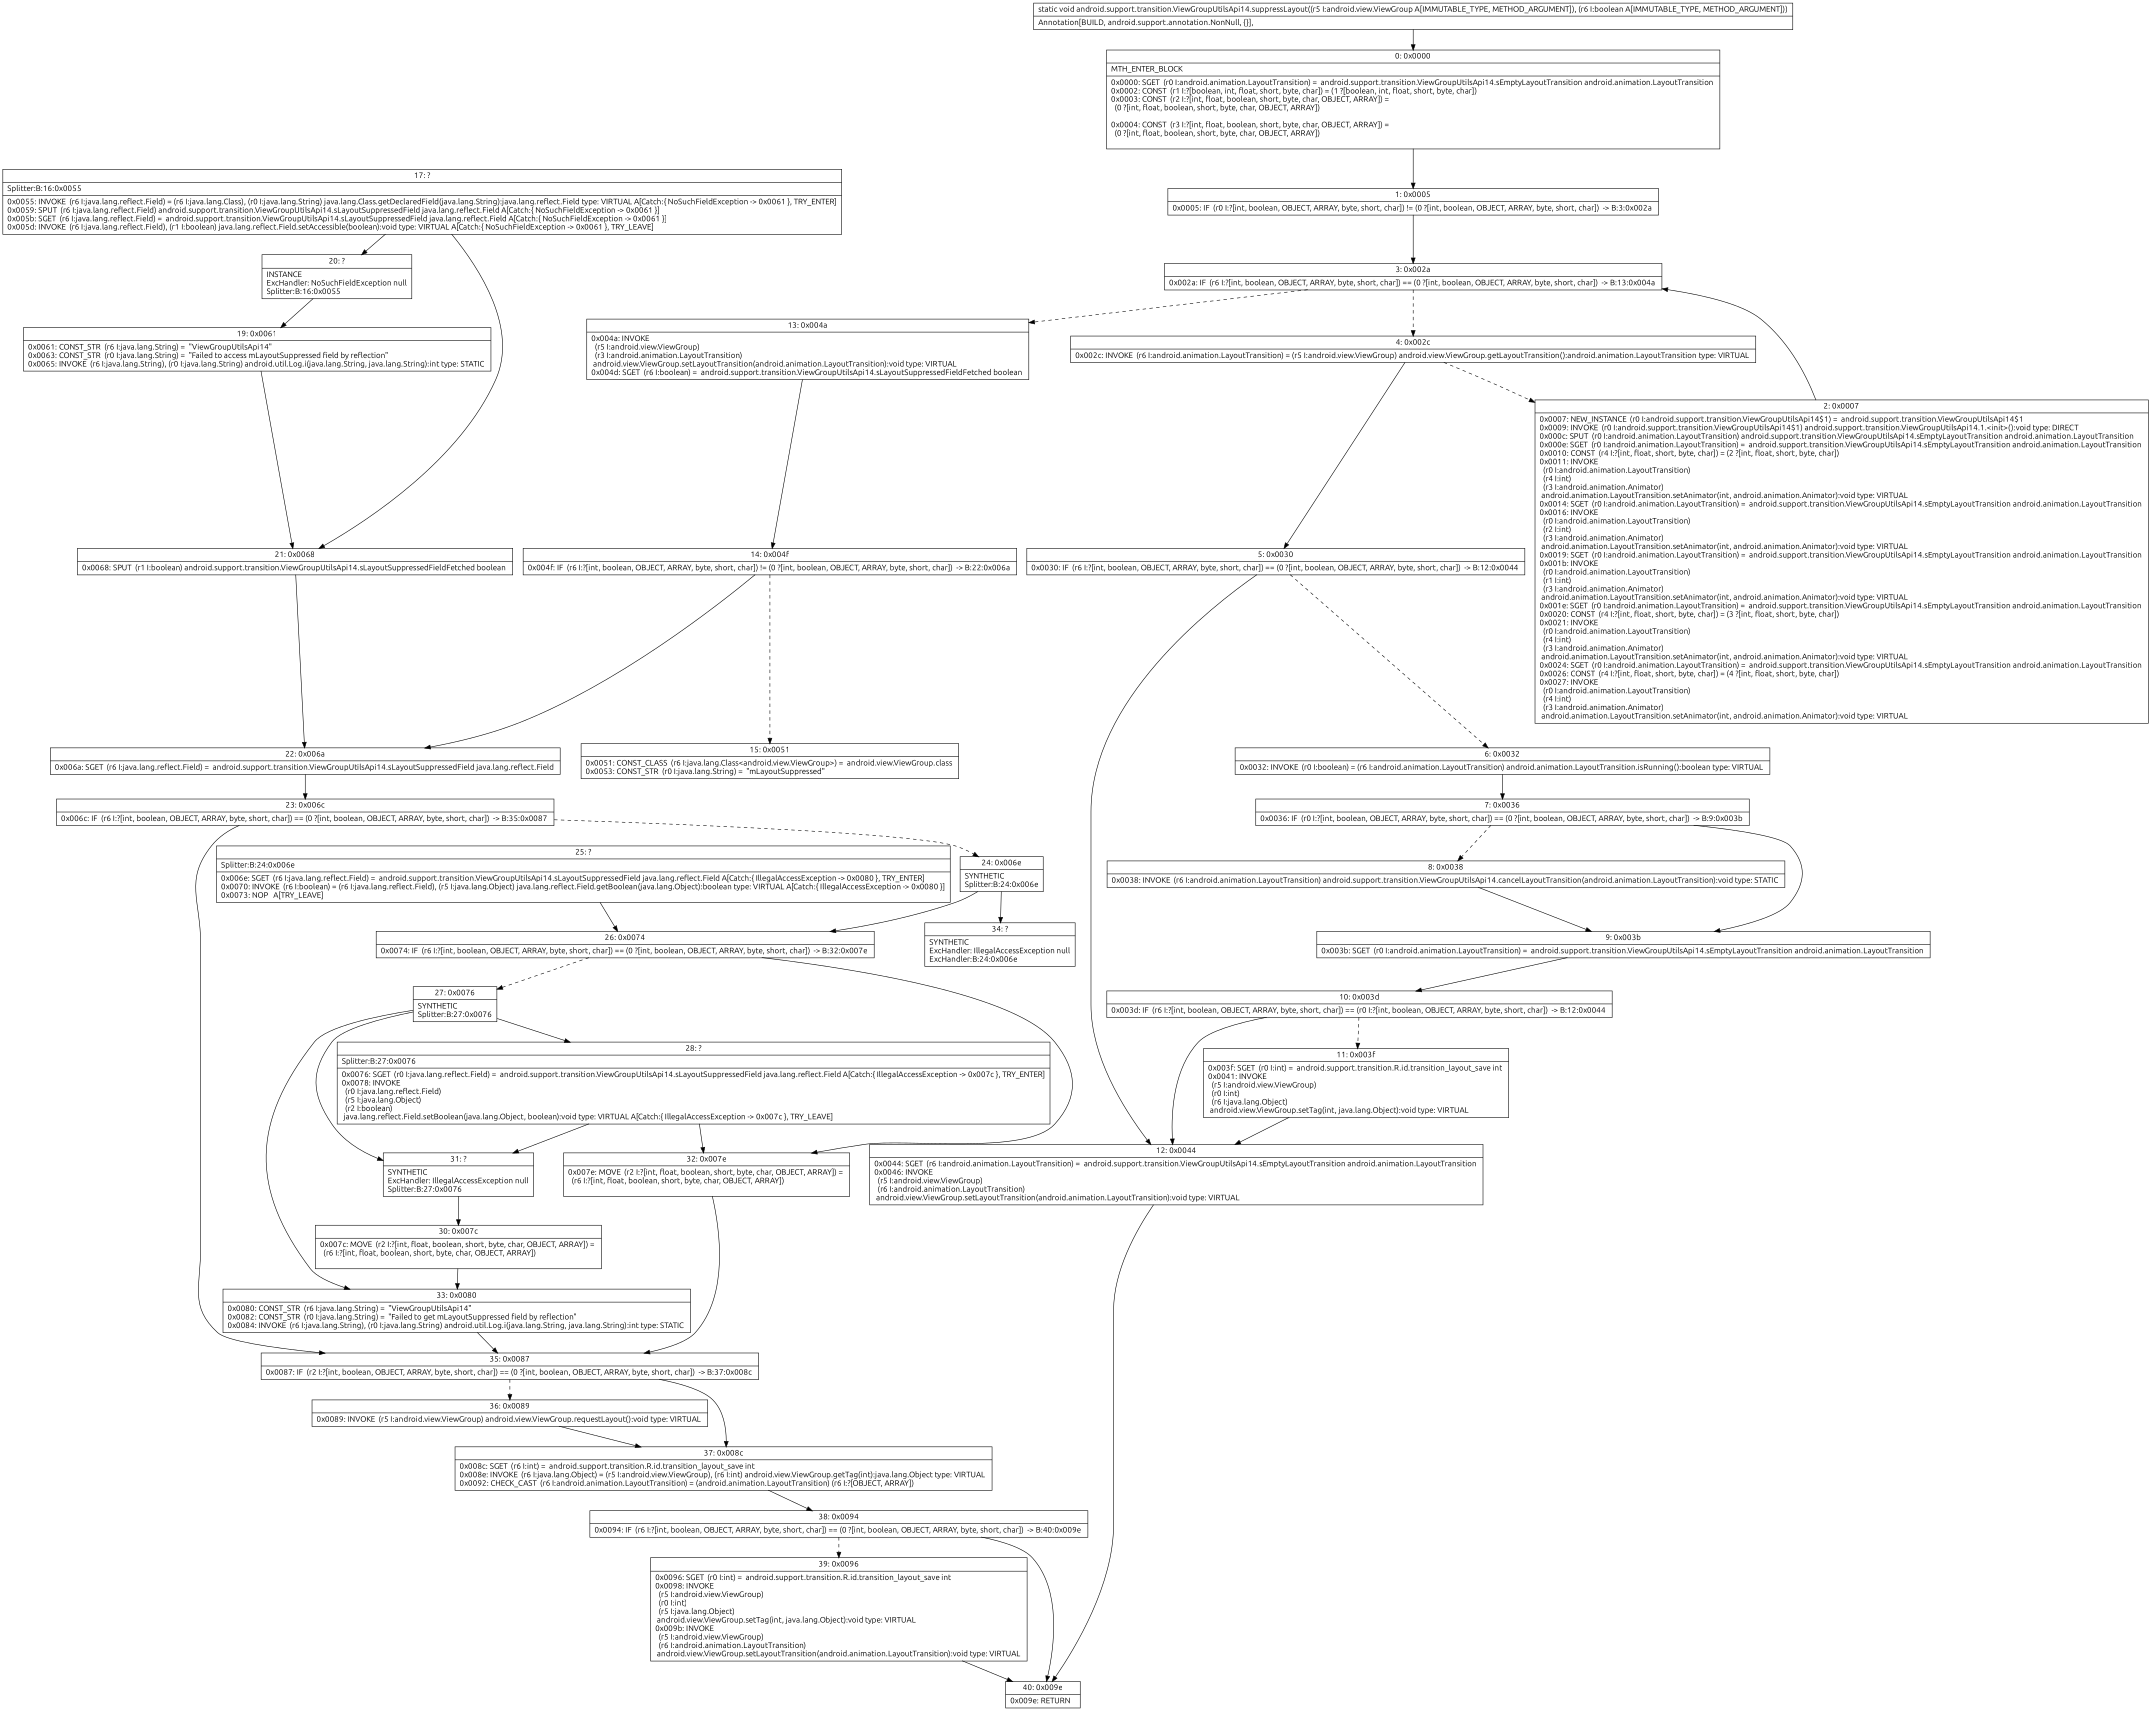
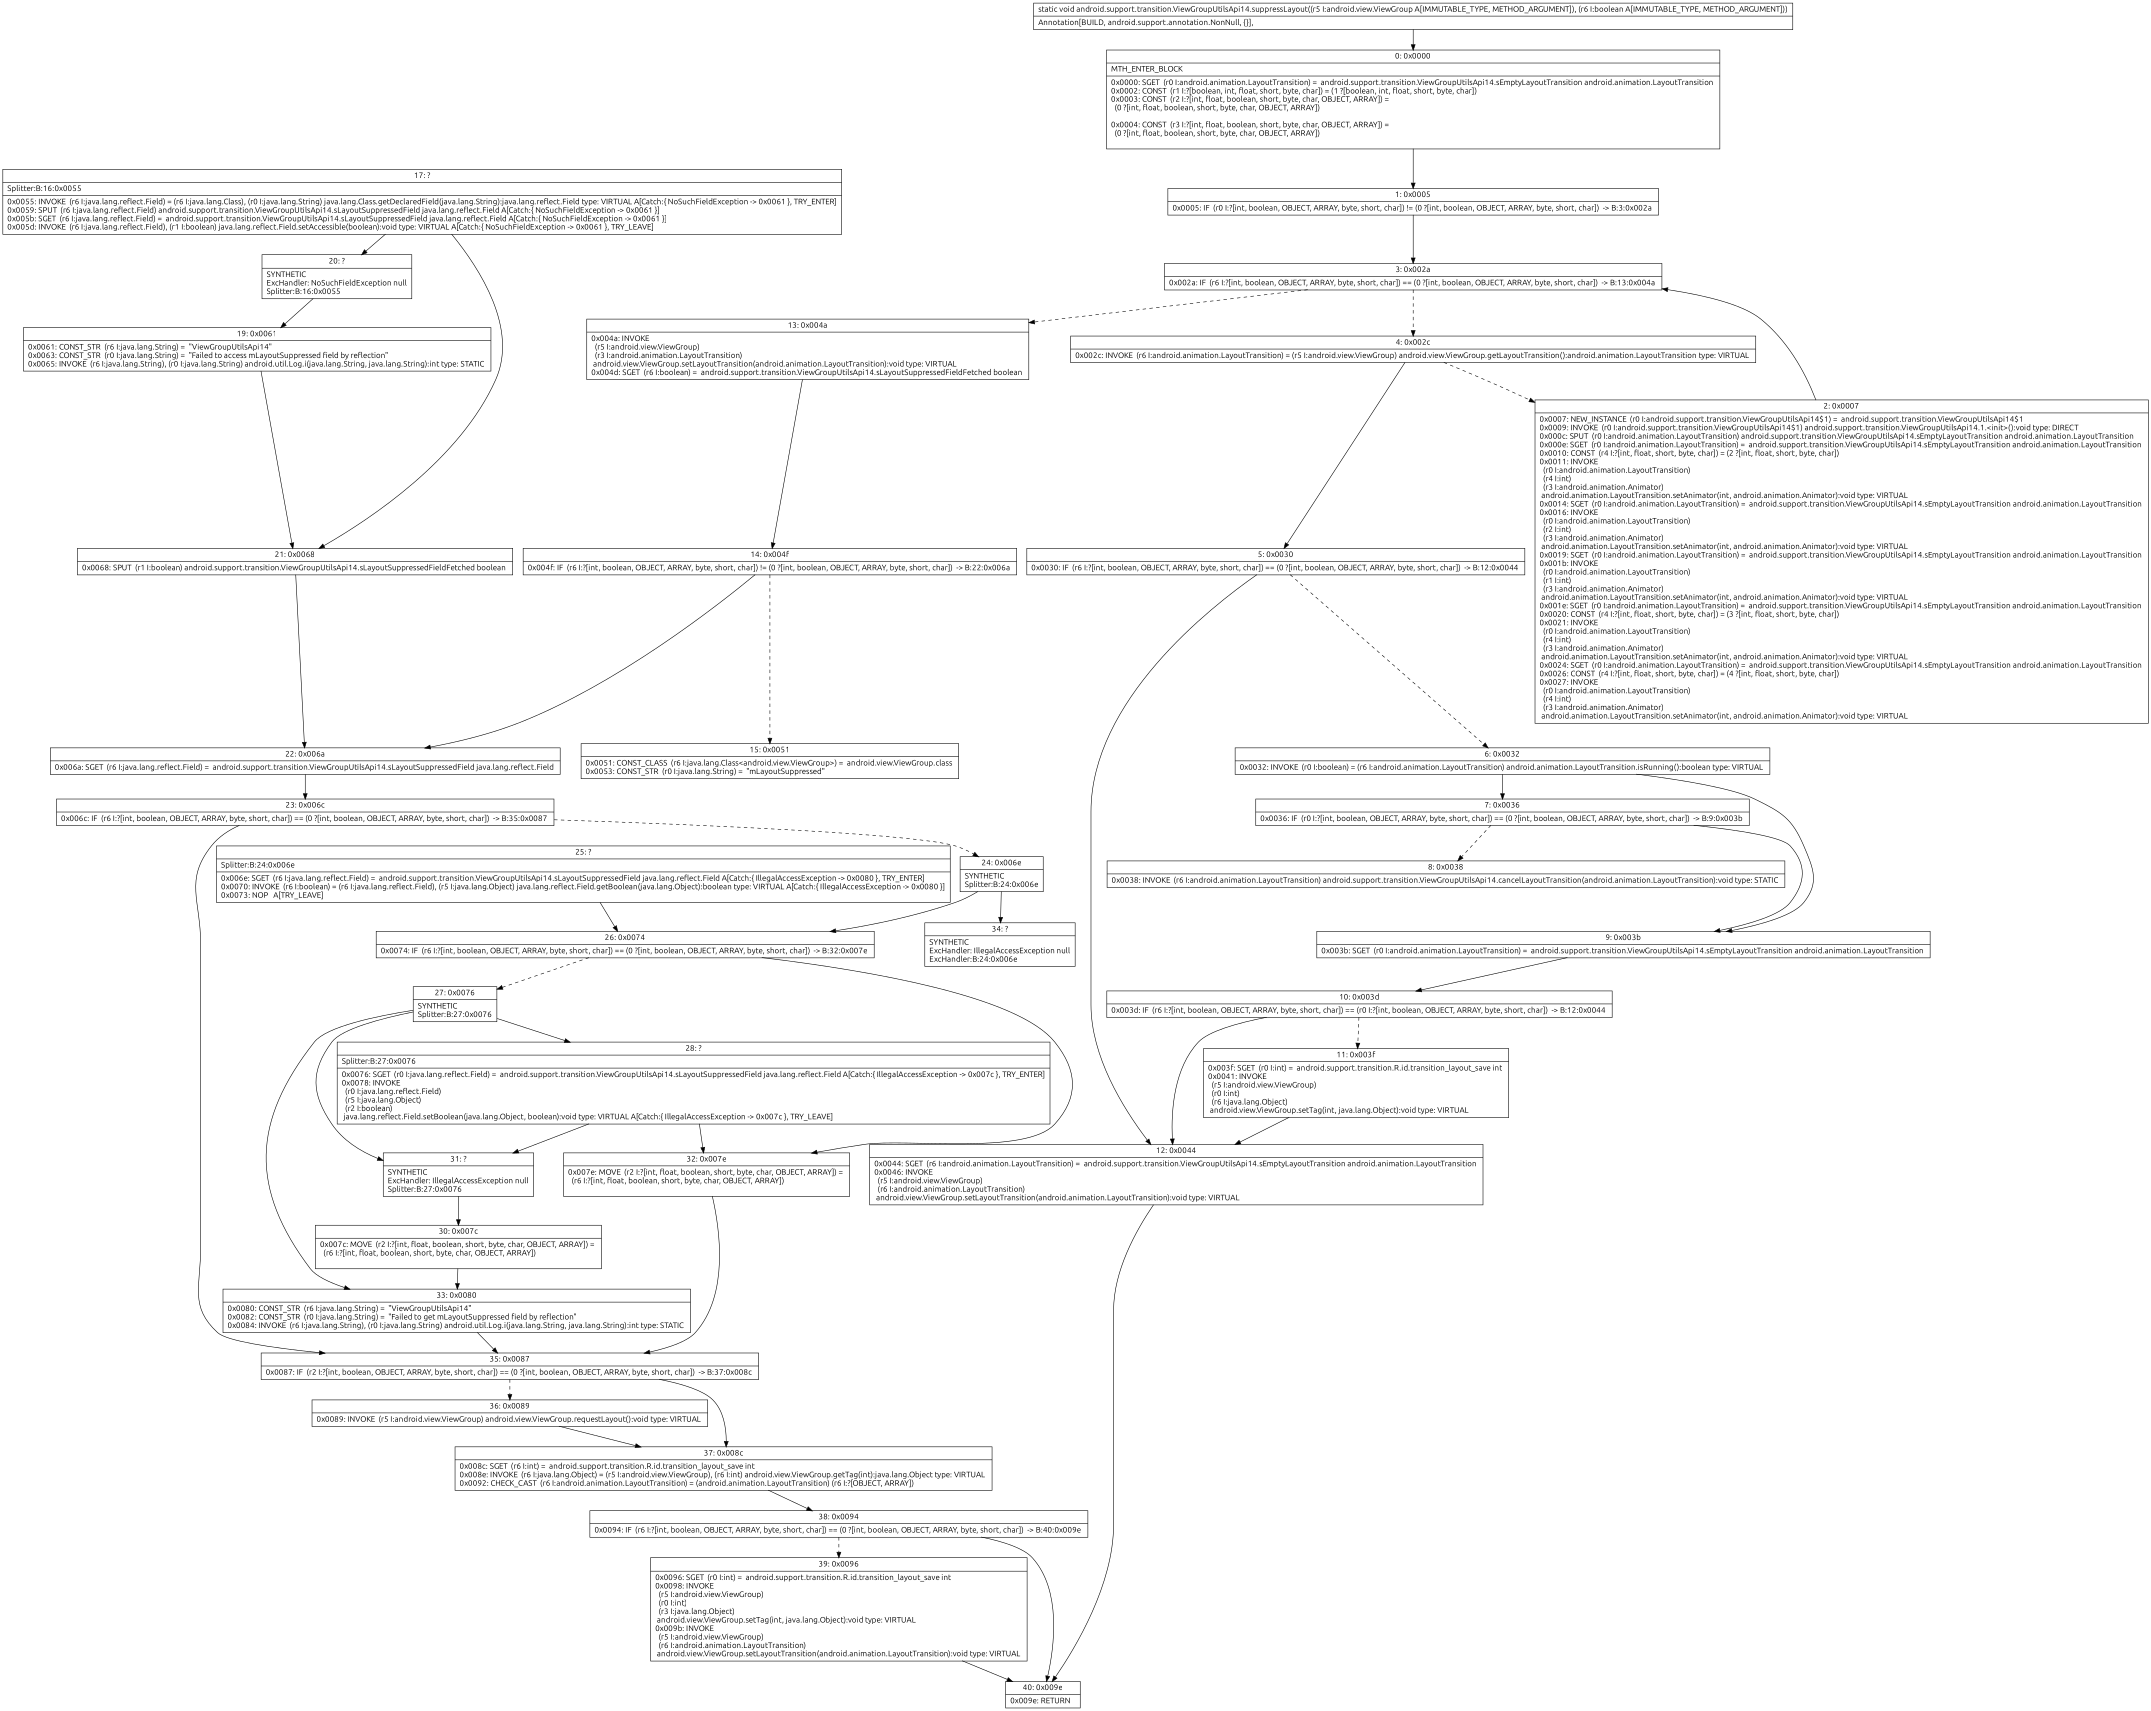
node "20: ?": text "INSTANCE" -> "SYNTHETIC"
edge "8: 0x0038" -> "9: 0x003b": now "6: 0x0032" -> "9: 0x003b"
node "39: 0x0096": text "(r5 I:java.lang.Object)" -> "(r3 I:java.lang.Object)"
